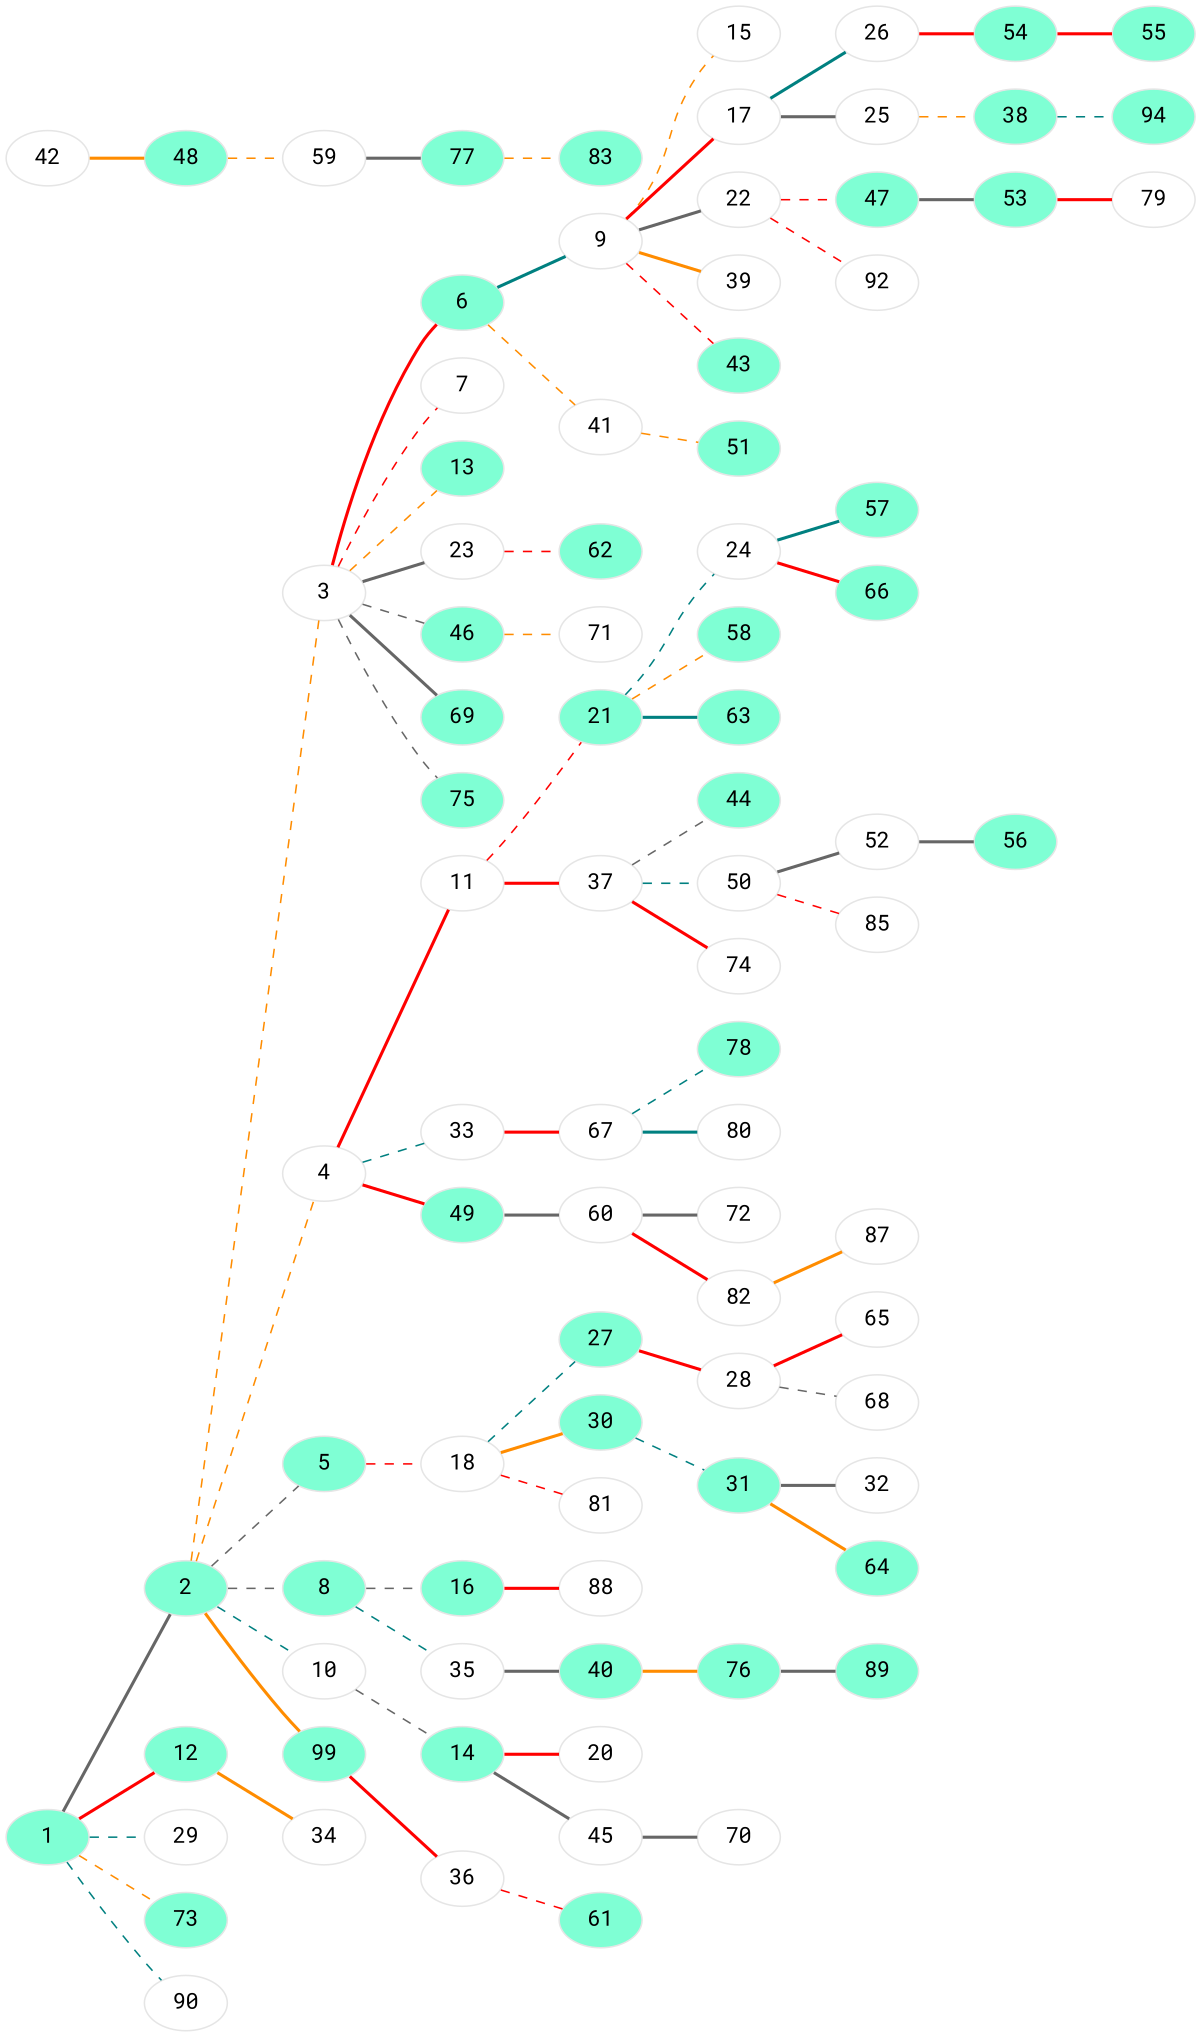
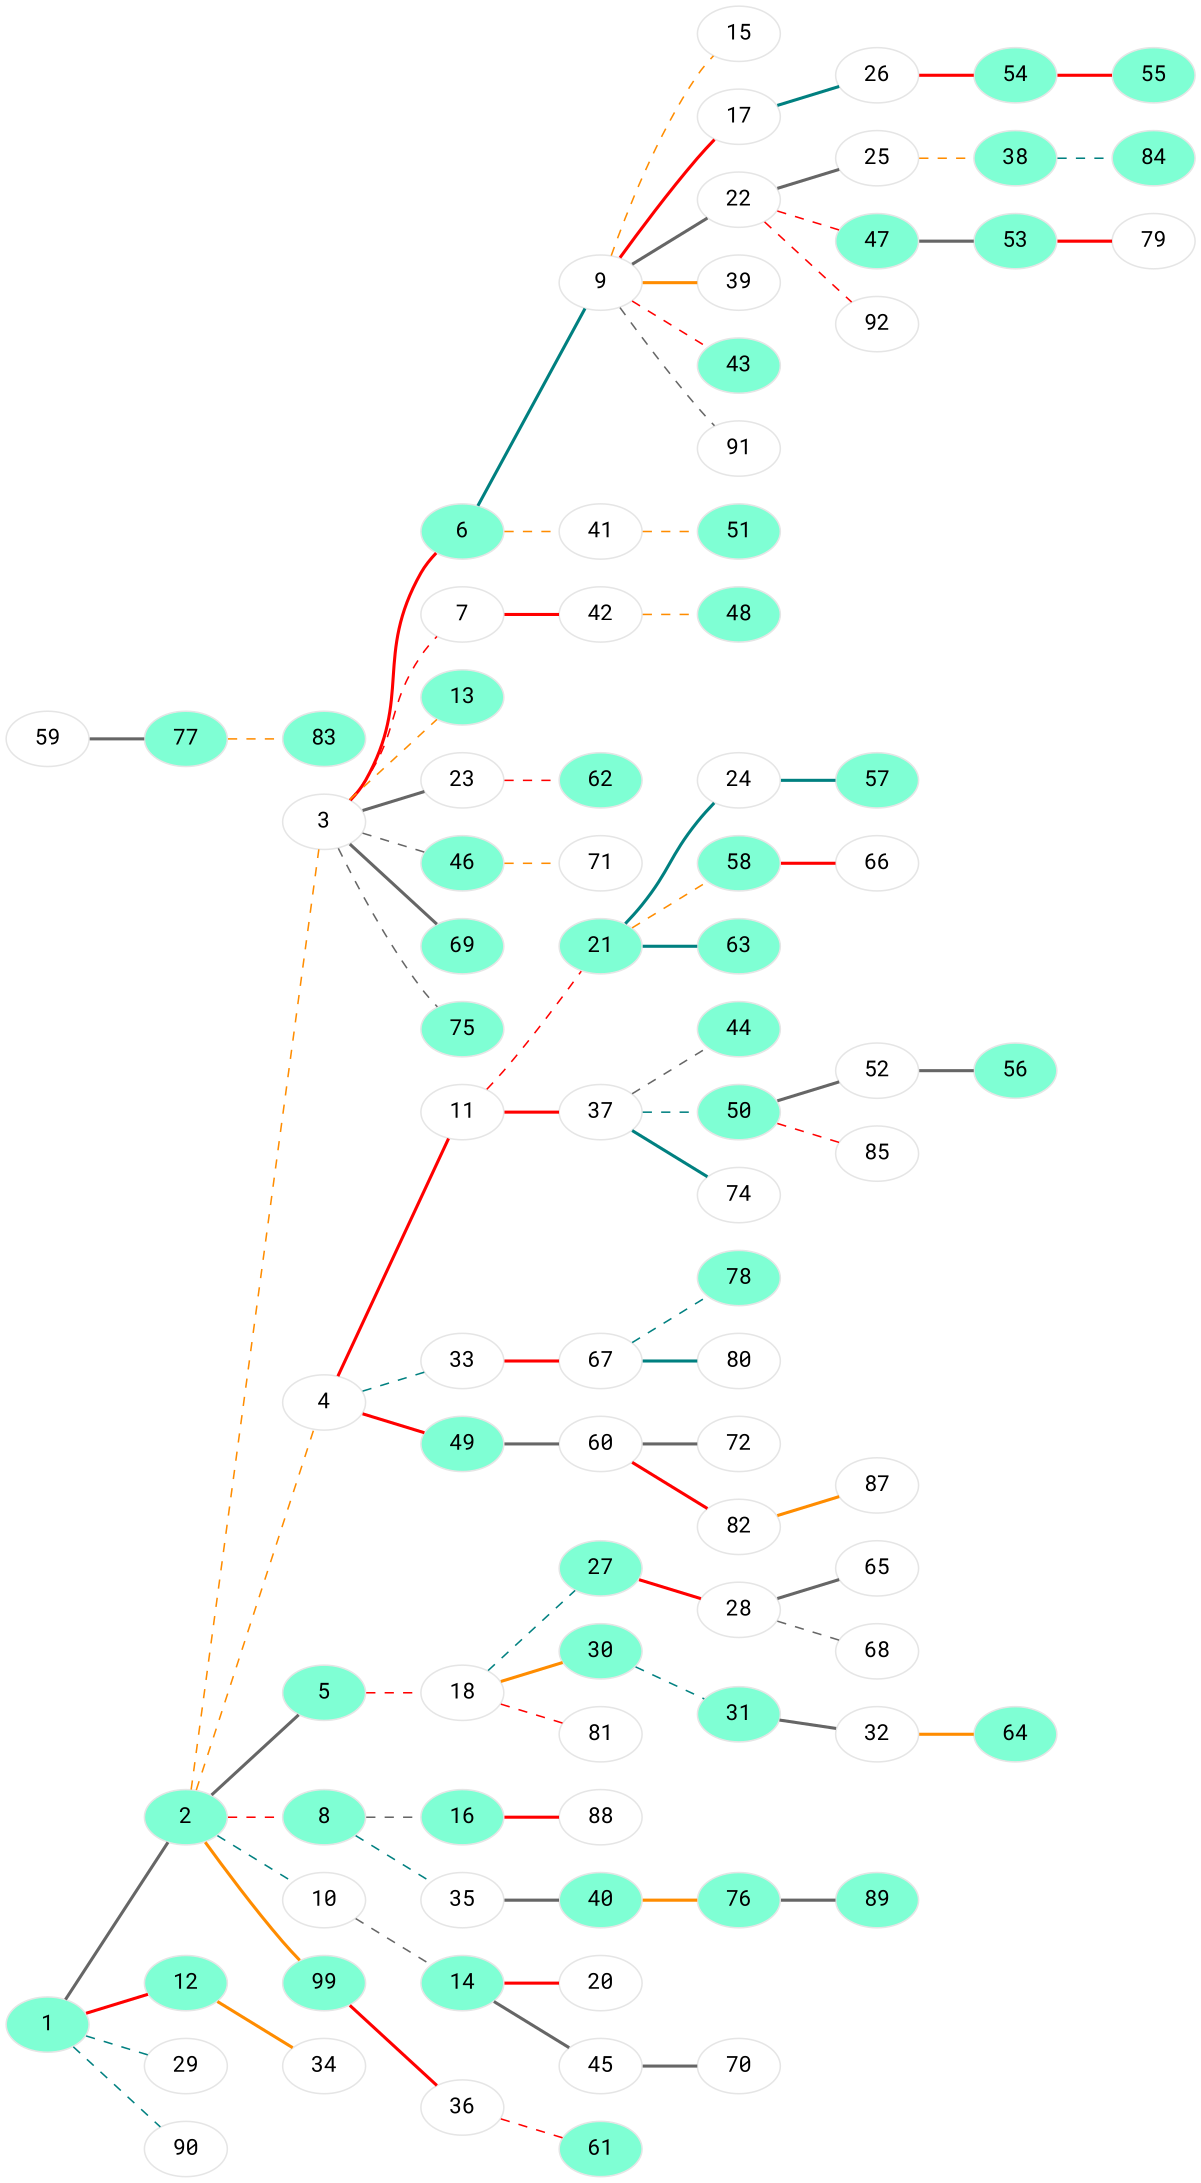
edge "17" -- "25": now "22" -- "25"
node "94": label "94" -> "84"
edge "42" -- "48": style bold -> dashed
edge "48" -- "59": removed
node "91": added
edge "24" -- "66": now "58" -- "66"
node "66": fillcolor aquamarine -> white
edge "7" -- "42": added
edge "24" -- "21": style dashed -> bold
node "50": fillcolor white -> aquamarine
edge "37" -- "74": color red -> teal
edge "65" -- "28": color red -> gray40
edge "5" -- "2": style dashed -> bold
edge "31" -- "64": now "32" -- "64"
edge "2" -- "8": color gray40 -> red
node "73": removed
